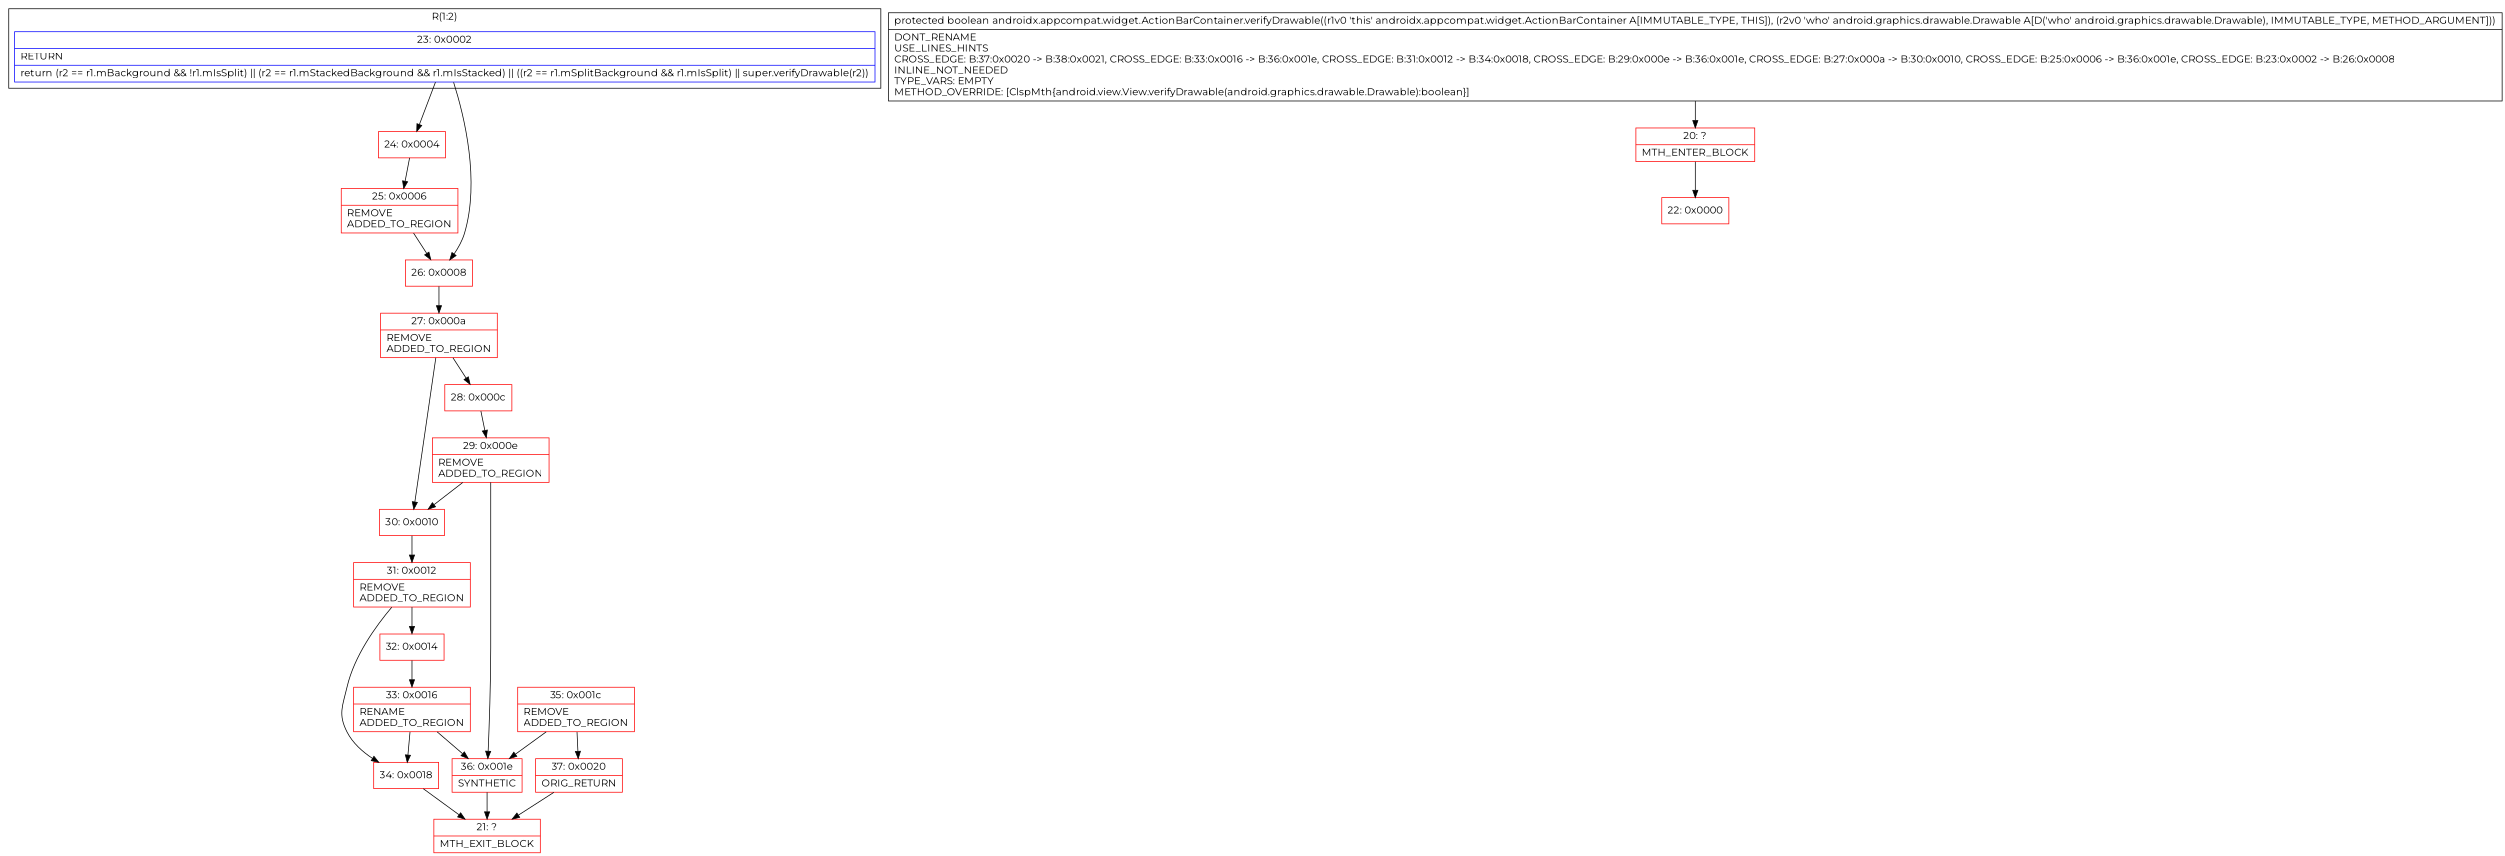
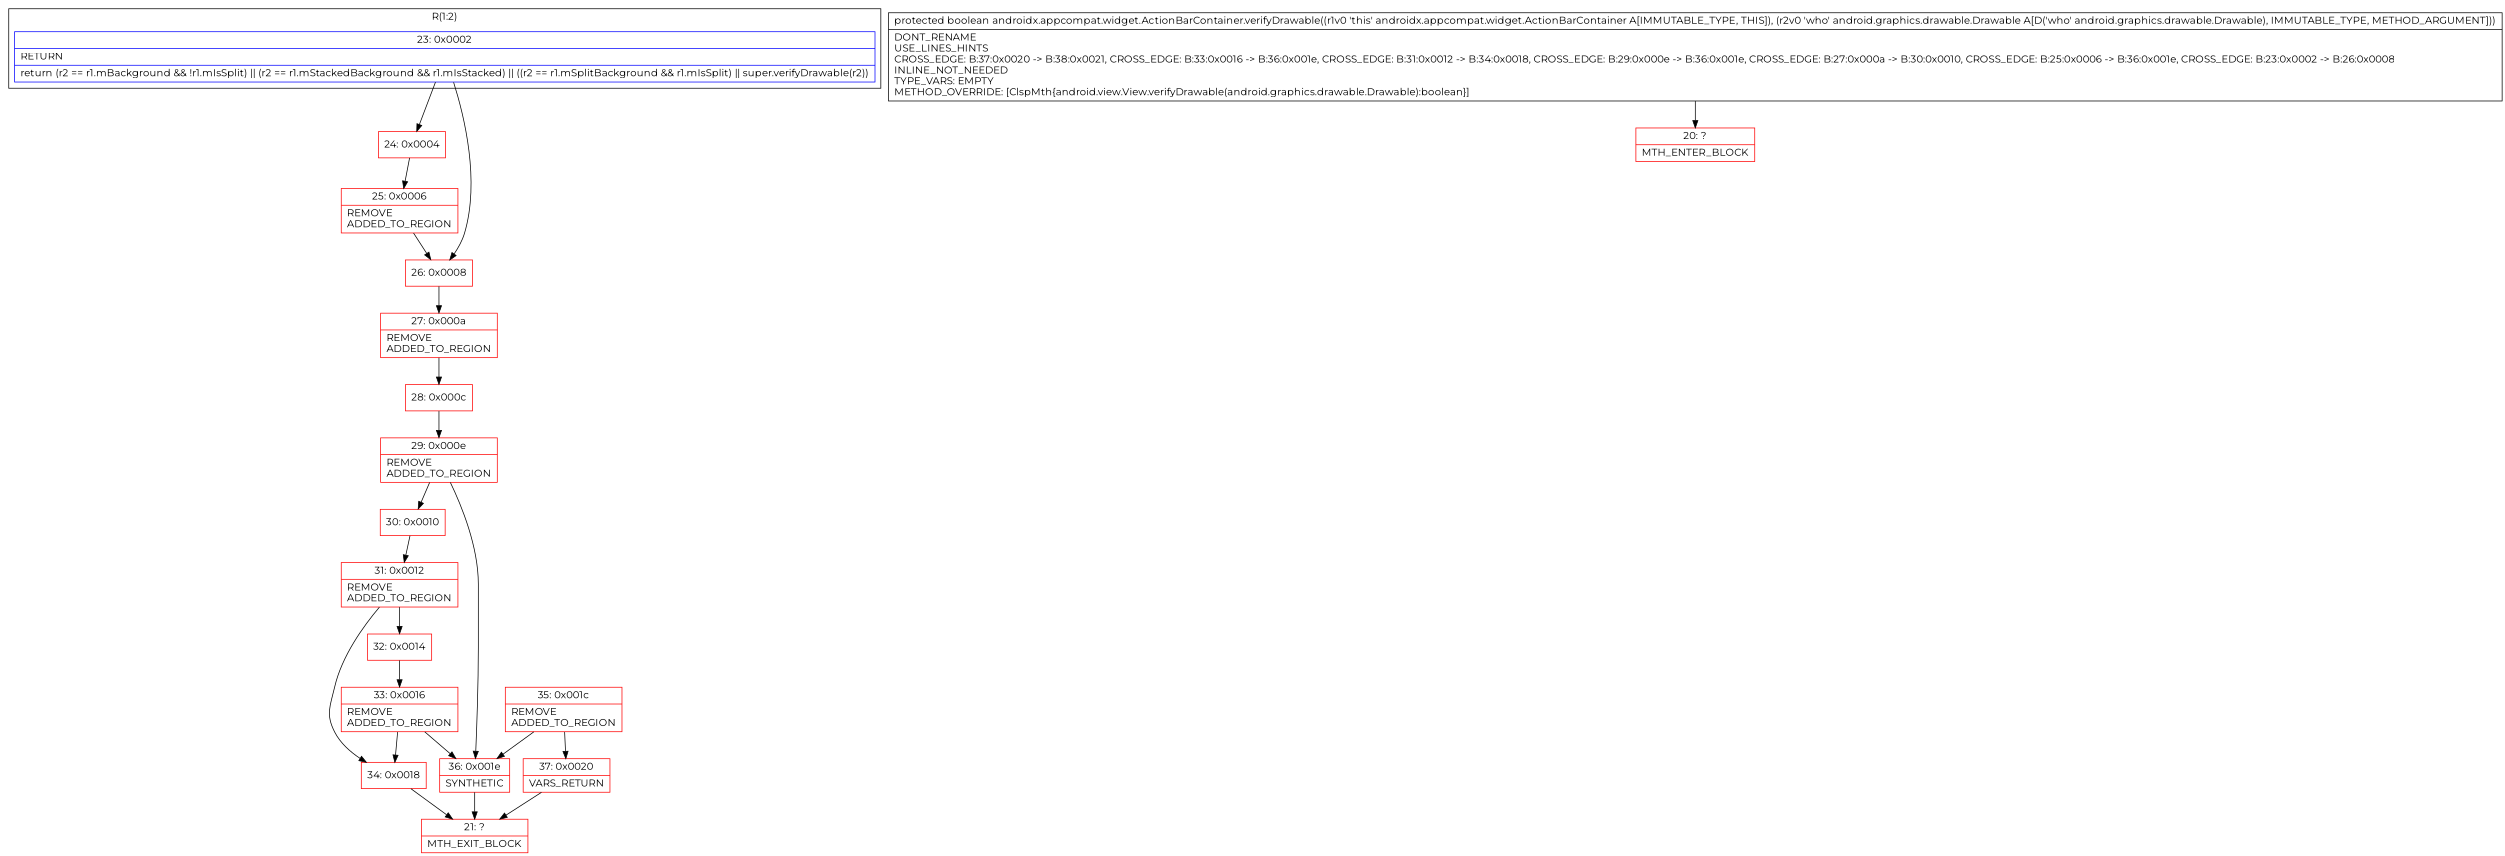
node "22: 0x0000": removed
edge "27: 0x000a" -> "30: 0x0010": removed
node "33: 0x0016": text "RENAME" -> "REMOVE"
node "37: 0x0020": text "ORIG_RETURN" -> "VARS_RETURN"
